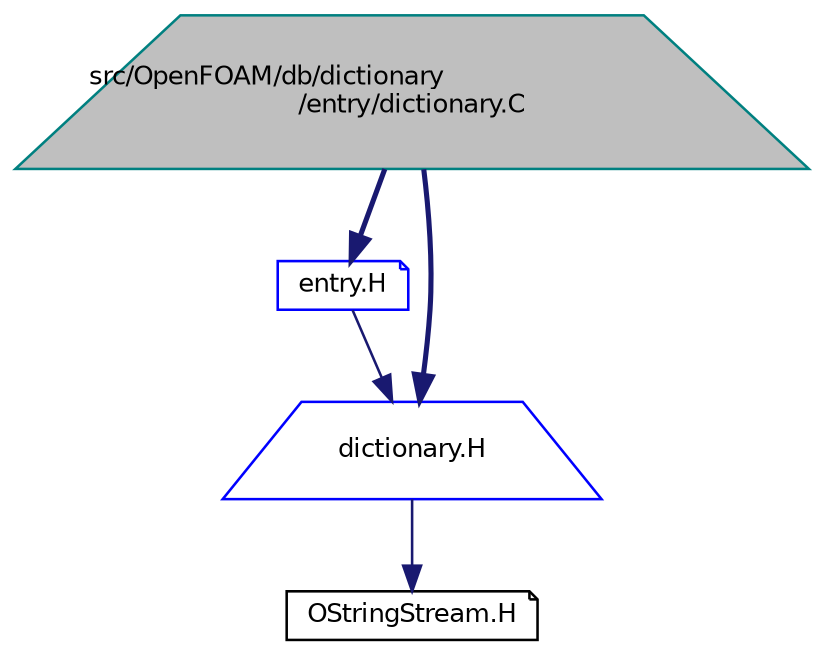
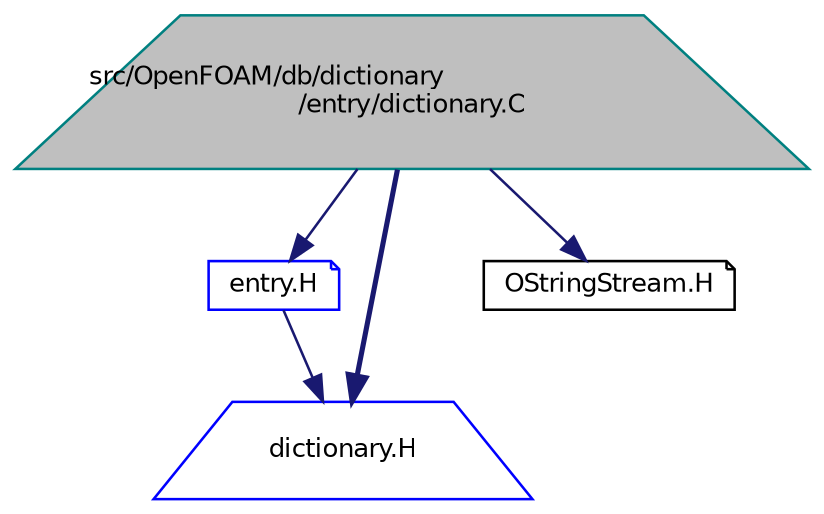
edge "src/OpenFOAM/db/dictionary /entry/dictionary.C" -> "entry.H": style bold -> solid
edge "dictionary.H" -> "OStringStream.H": now "src/OpenFOAM/db/dictionary /entry/dictionary.C" -> "OStringStream.H"
